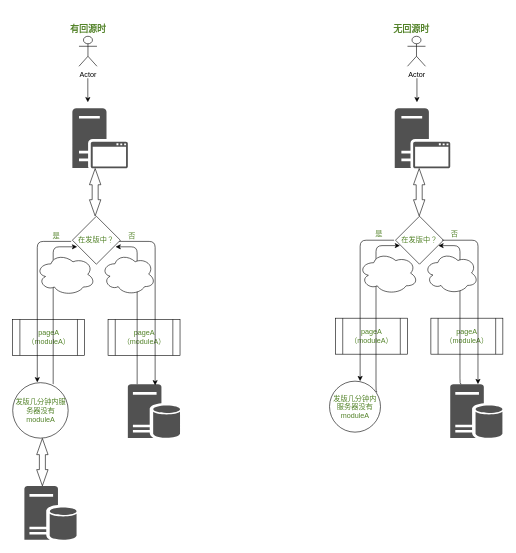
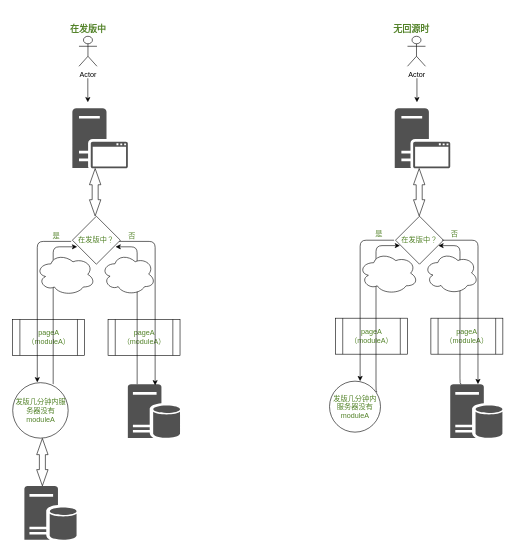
node "有回源时": label "有回源时" -> "在发版中"
